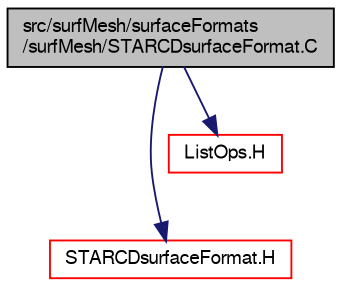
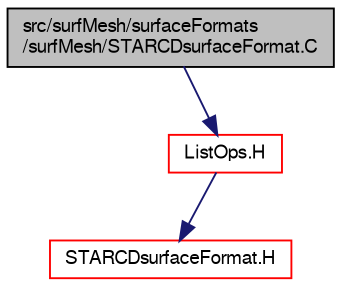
edge "src/surfMesh/surfaceFormats /surfMesh/STARCDsurfaceFormat.C" -> "STARCDsurfaceFormat.H": now "ListOps.H" -> "STARCDsurfaceFormat.H"
